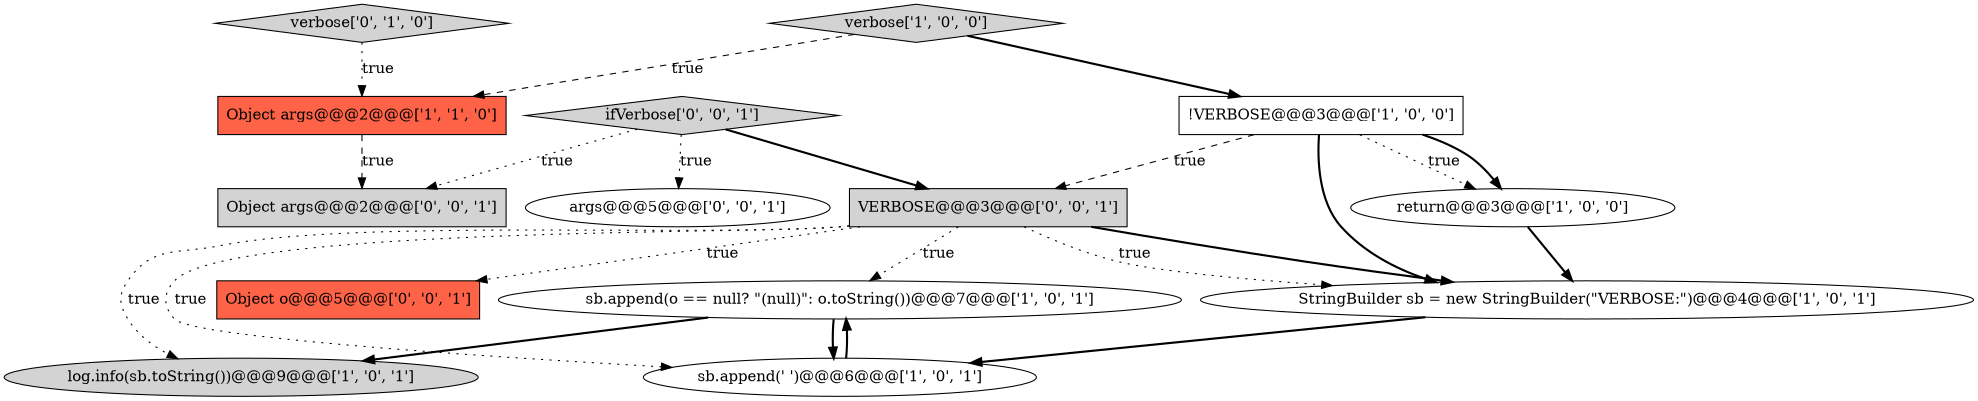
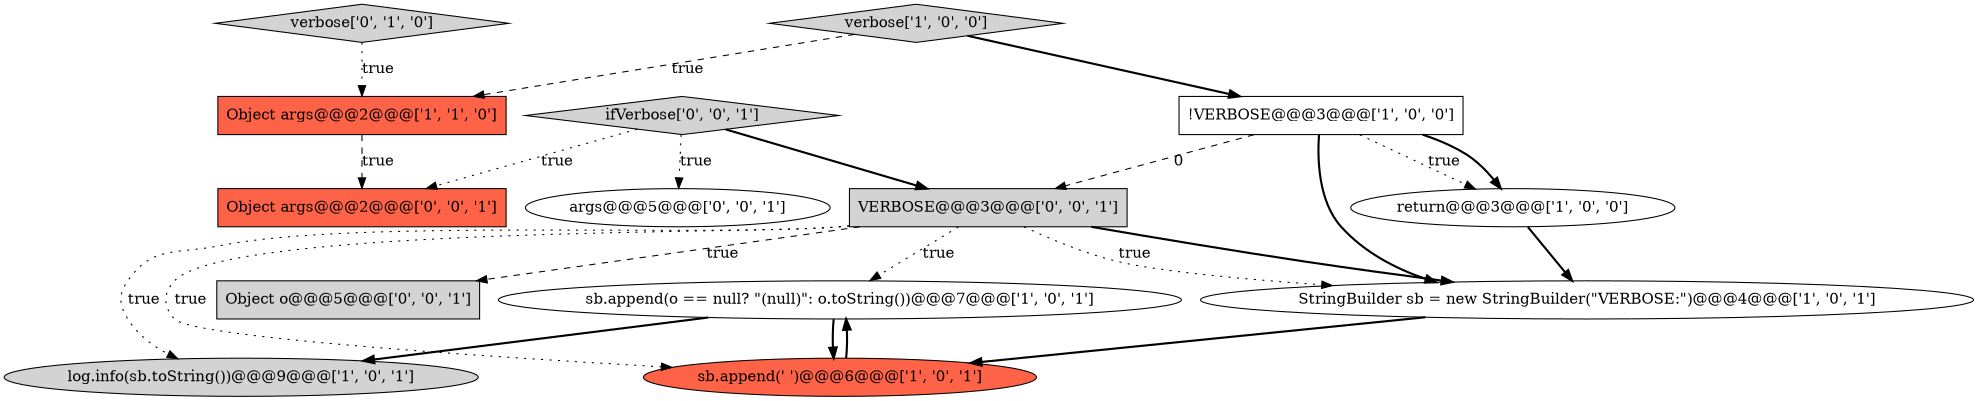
edge "!VERBOSE@@@3@@@['1', '0', '0']" -> "VERBOSE@@@3@@@['0', '0', '1']": label "true" -> "0"
node "Object args@@@2@@@['0', '0', '1']": fillcolor lightgray -> tomato
edge "VERBOSE@@@3@@@['0', '0', '1']" -> "Object o@@@5@@@['0', '0', '1']": style dotted -> dashed
node "Object o@@@5@@@['0', '0', '1']": fillcolor tomato -> lightgray
node "sb.append(' ')@@@6@@@['1', '0', '1']": fillcolor white -> tomato
